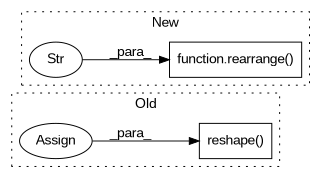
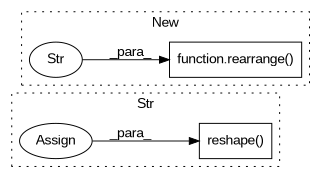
cluster "Old": label "Old" -> "Str"
